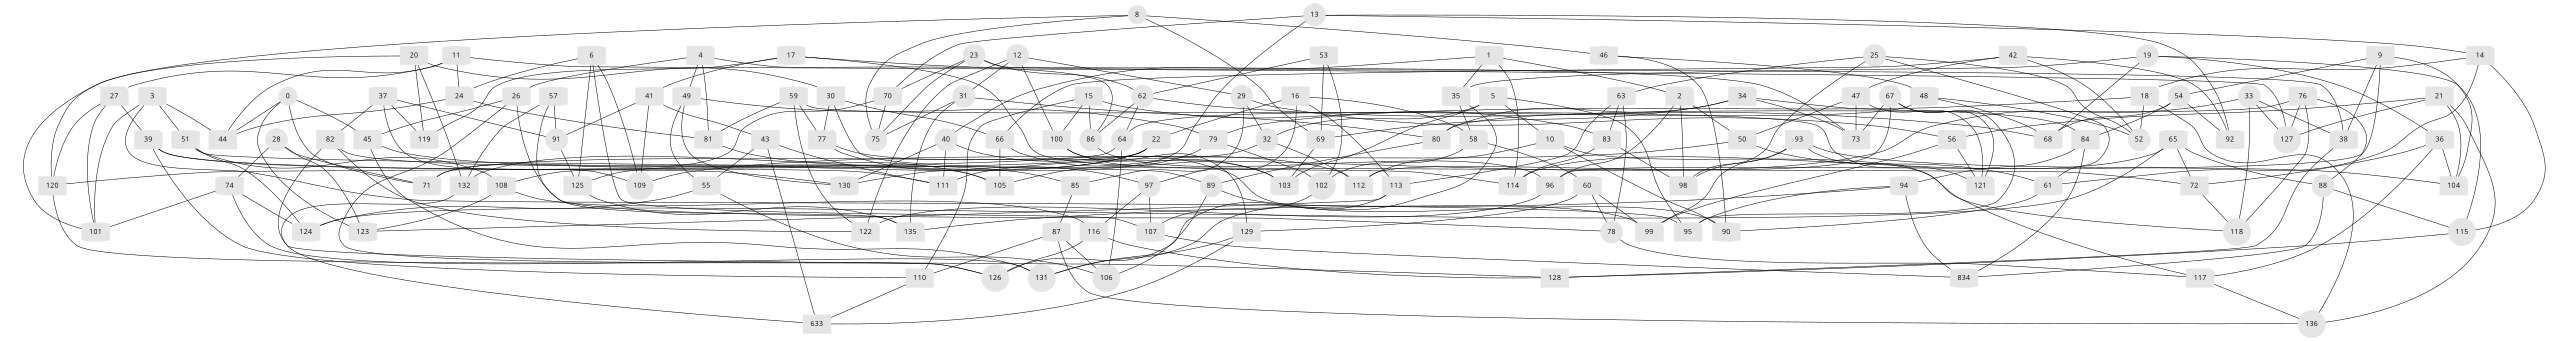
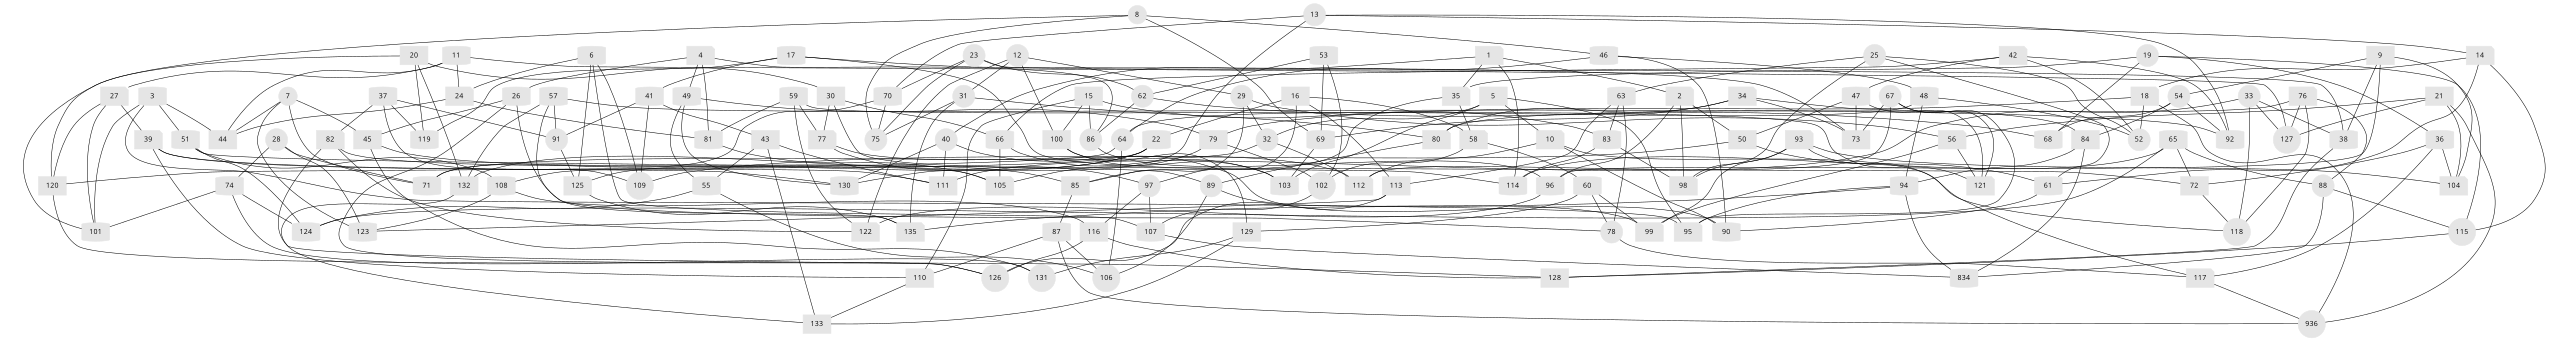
node "0": label "0" -> "7"
edge "57" -- "92": added
edge "48" -- "68": now "48" -- "94"
edge "62" -- "64": now "46" -- "64"
edge "35" -- "131": now "35" -- "85"
node "633": label "633" -> "133"
node "136": label "136" -> "936"
